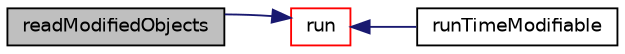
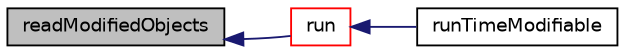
edge "readModifiedObjects" -> "run": reversed
